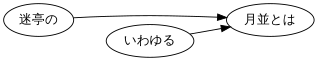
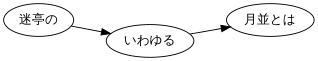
edge "迷亭の" -> "月並とは": now "迷亭の" -> "いわゆる"
